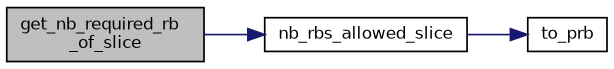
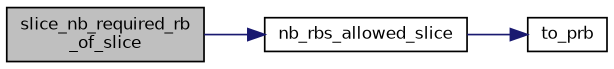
node "get_nb_required_rb _of_slice": label "get_nb_required_rb _of_slice" -> "slice_nb_required_rb _of_slice"
